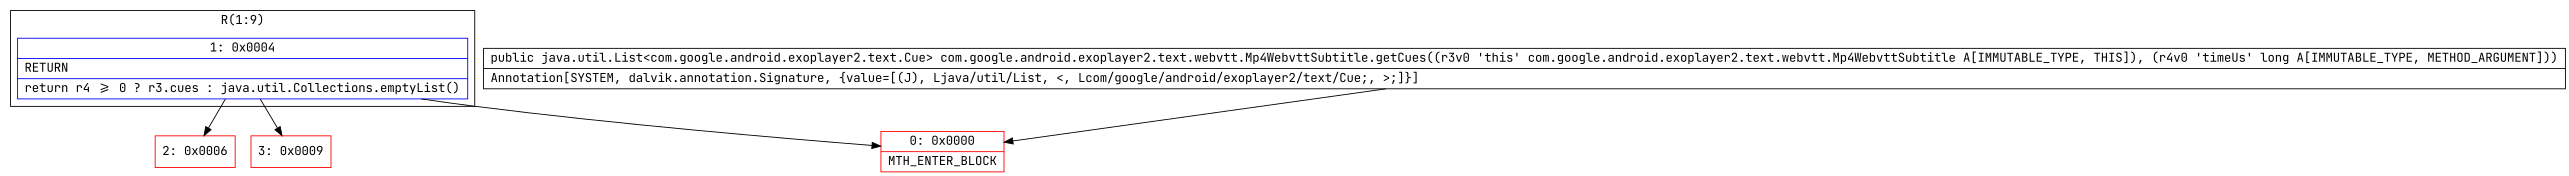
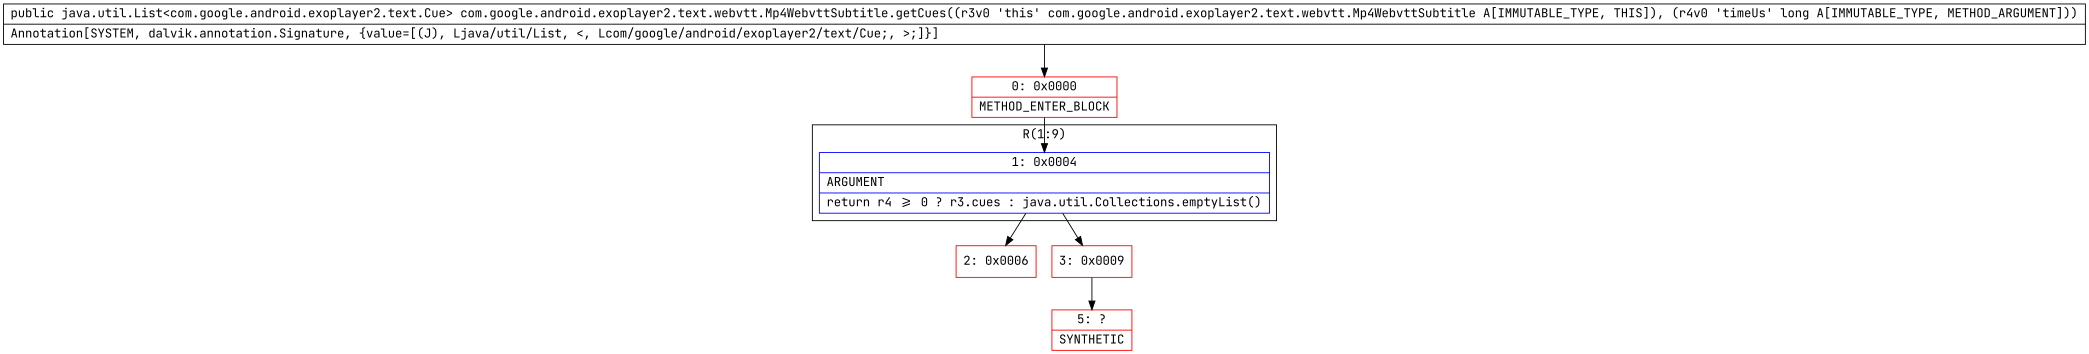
node "1: 0x0004": text "RETURN" -> "ARGUMENT"
edge "1: 0x0004" -> "0: 0x0000": reversed
node "0: 0x0000": text "MTH_ENTER_BLOCK" -> "METHOD_ENTER_BLOCK"
node "5: ?": added
